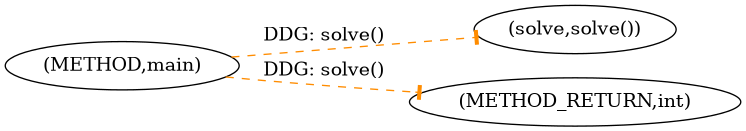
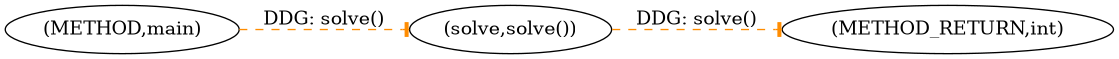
edge "(METHOD,main)" -> "(METHOD_RETURN,int)": now "(solve,solve())" -> "(METHOD_RETURN,int)"
